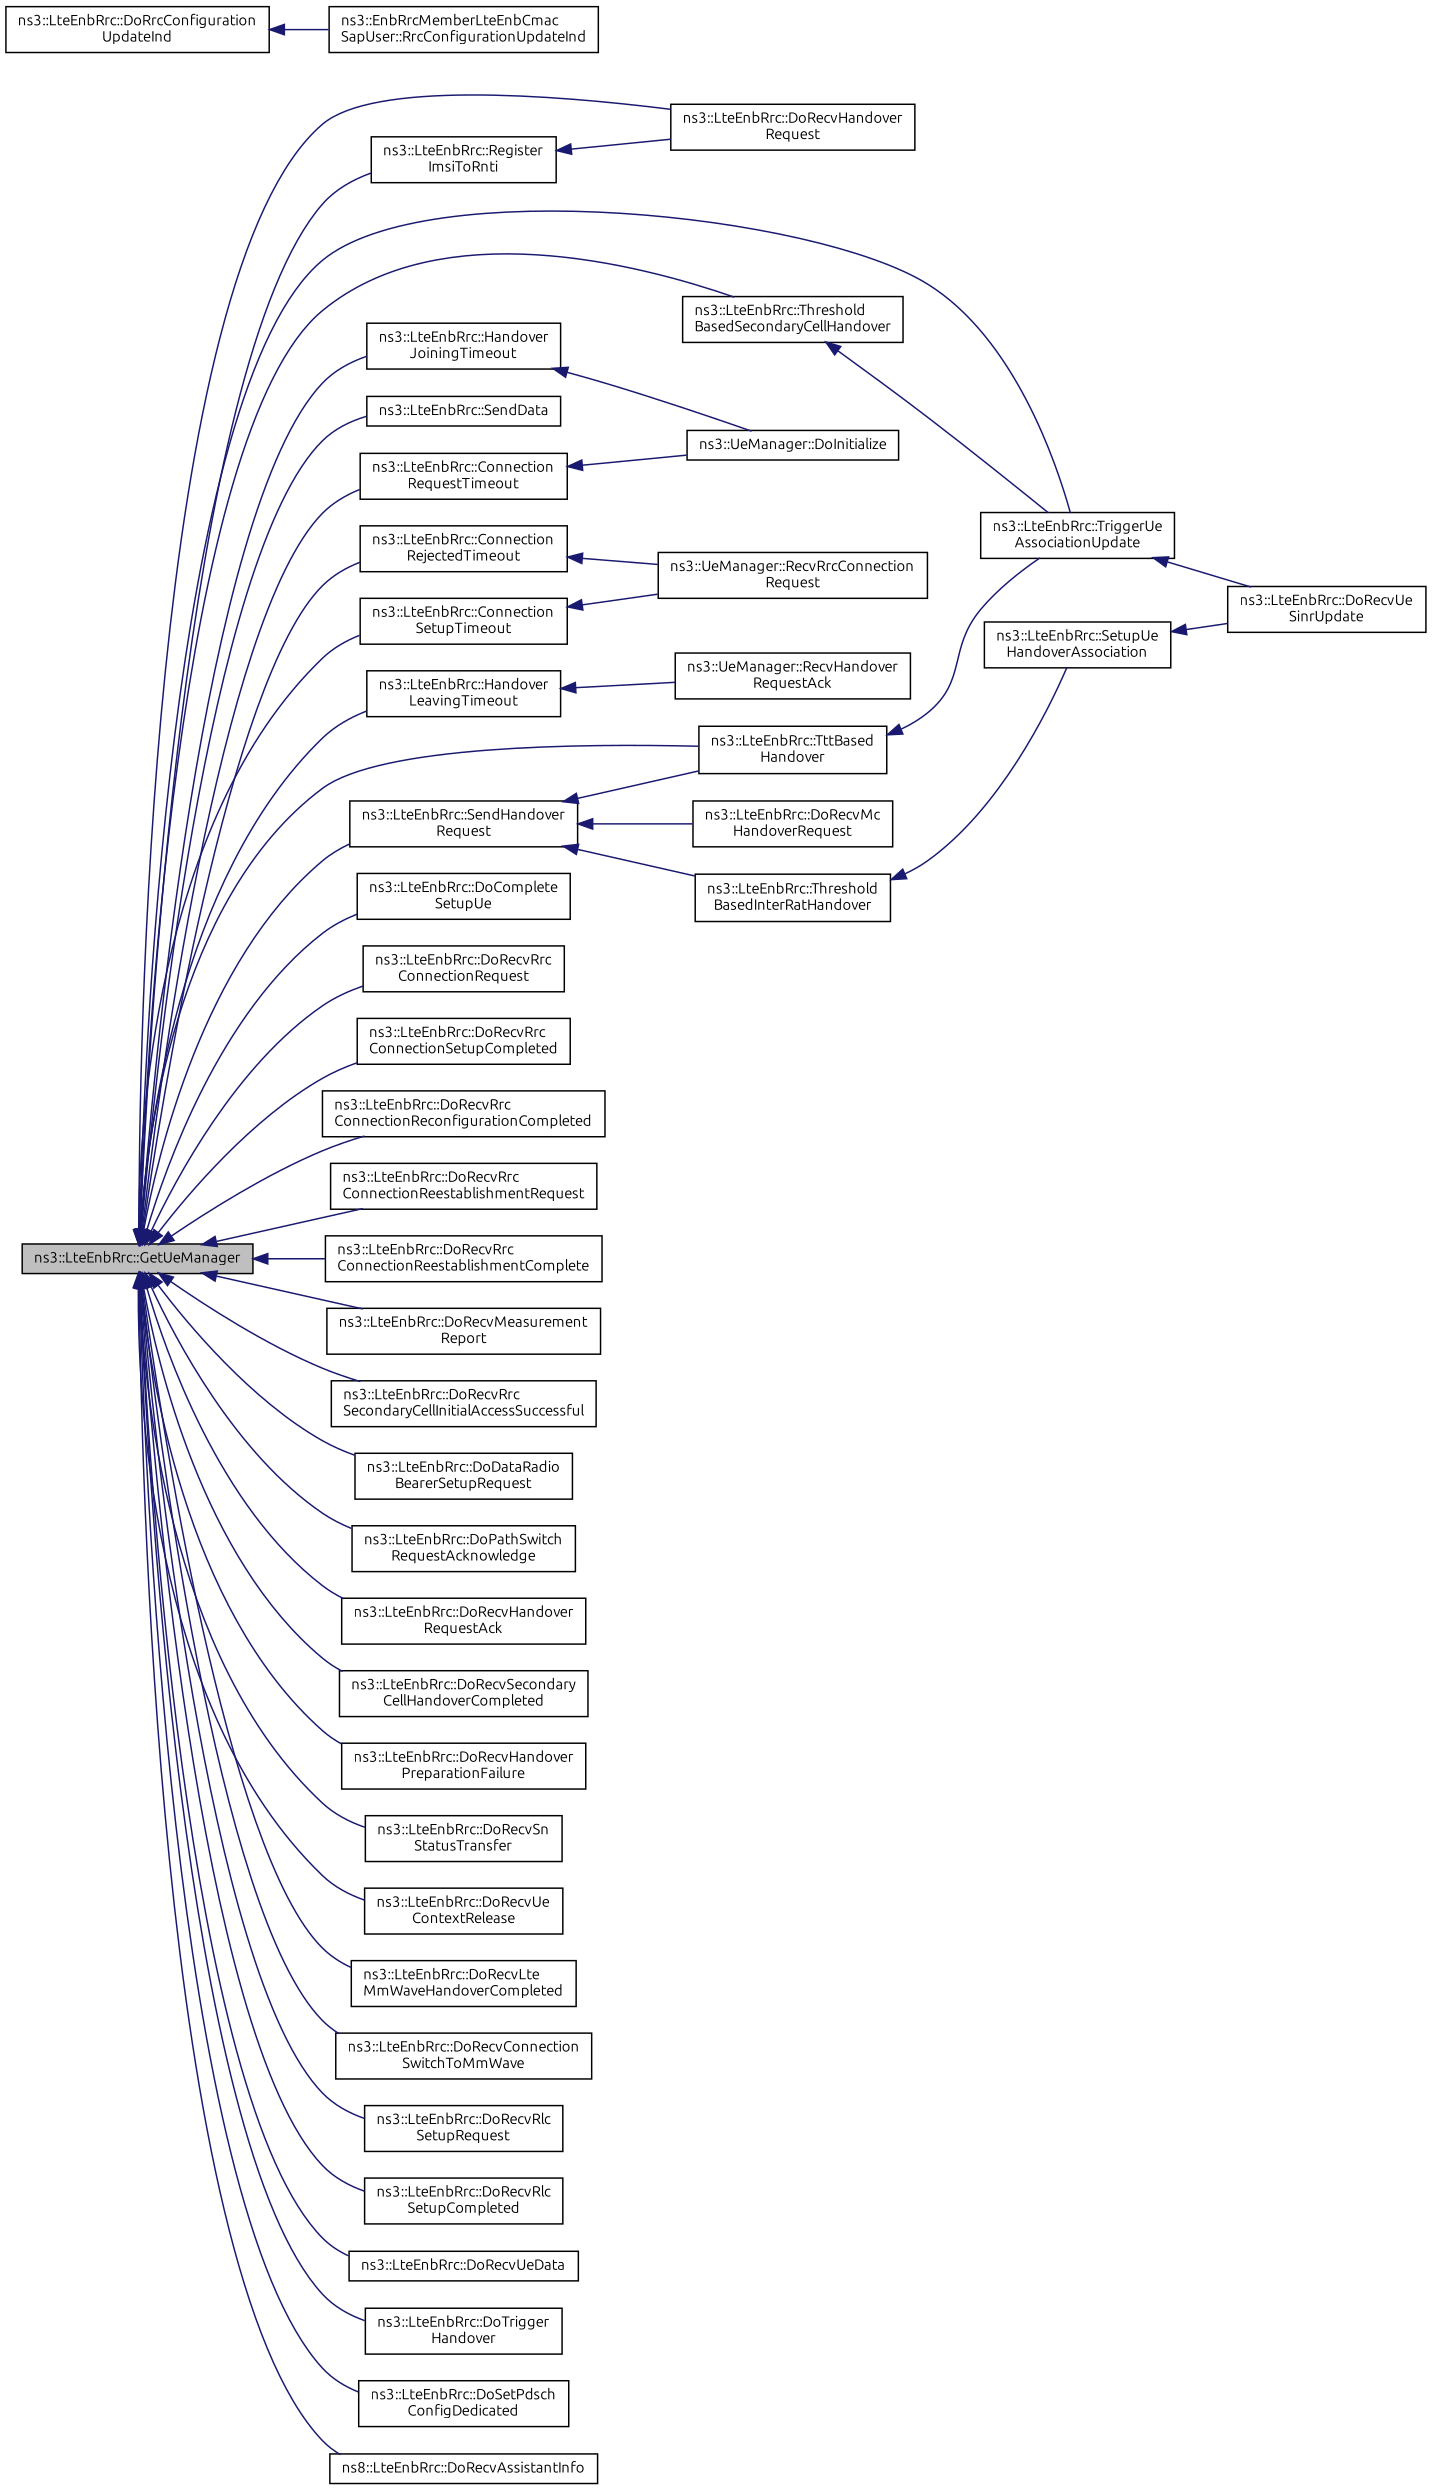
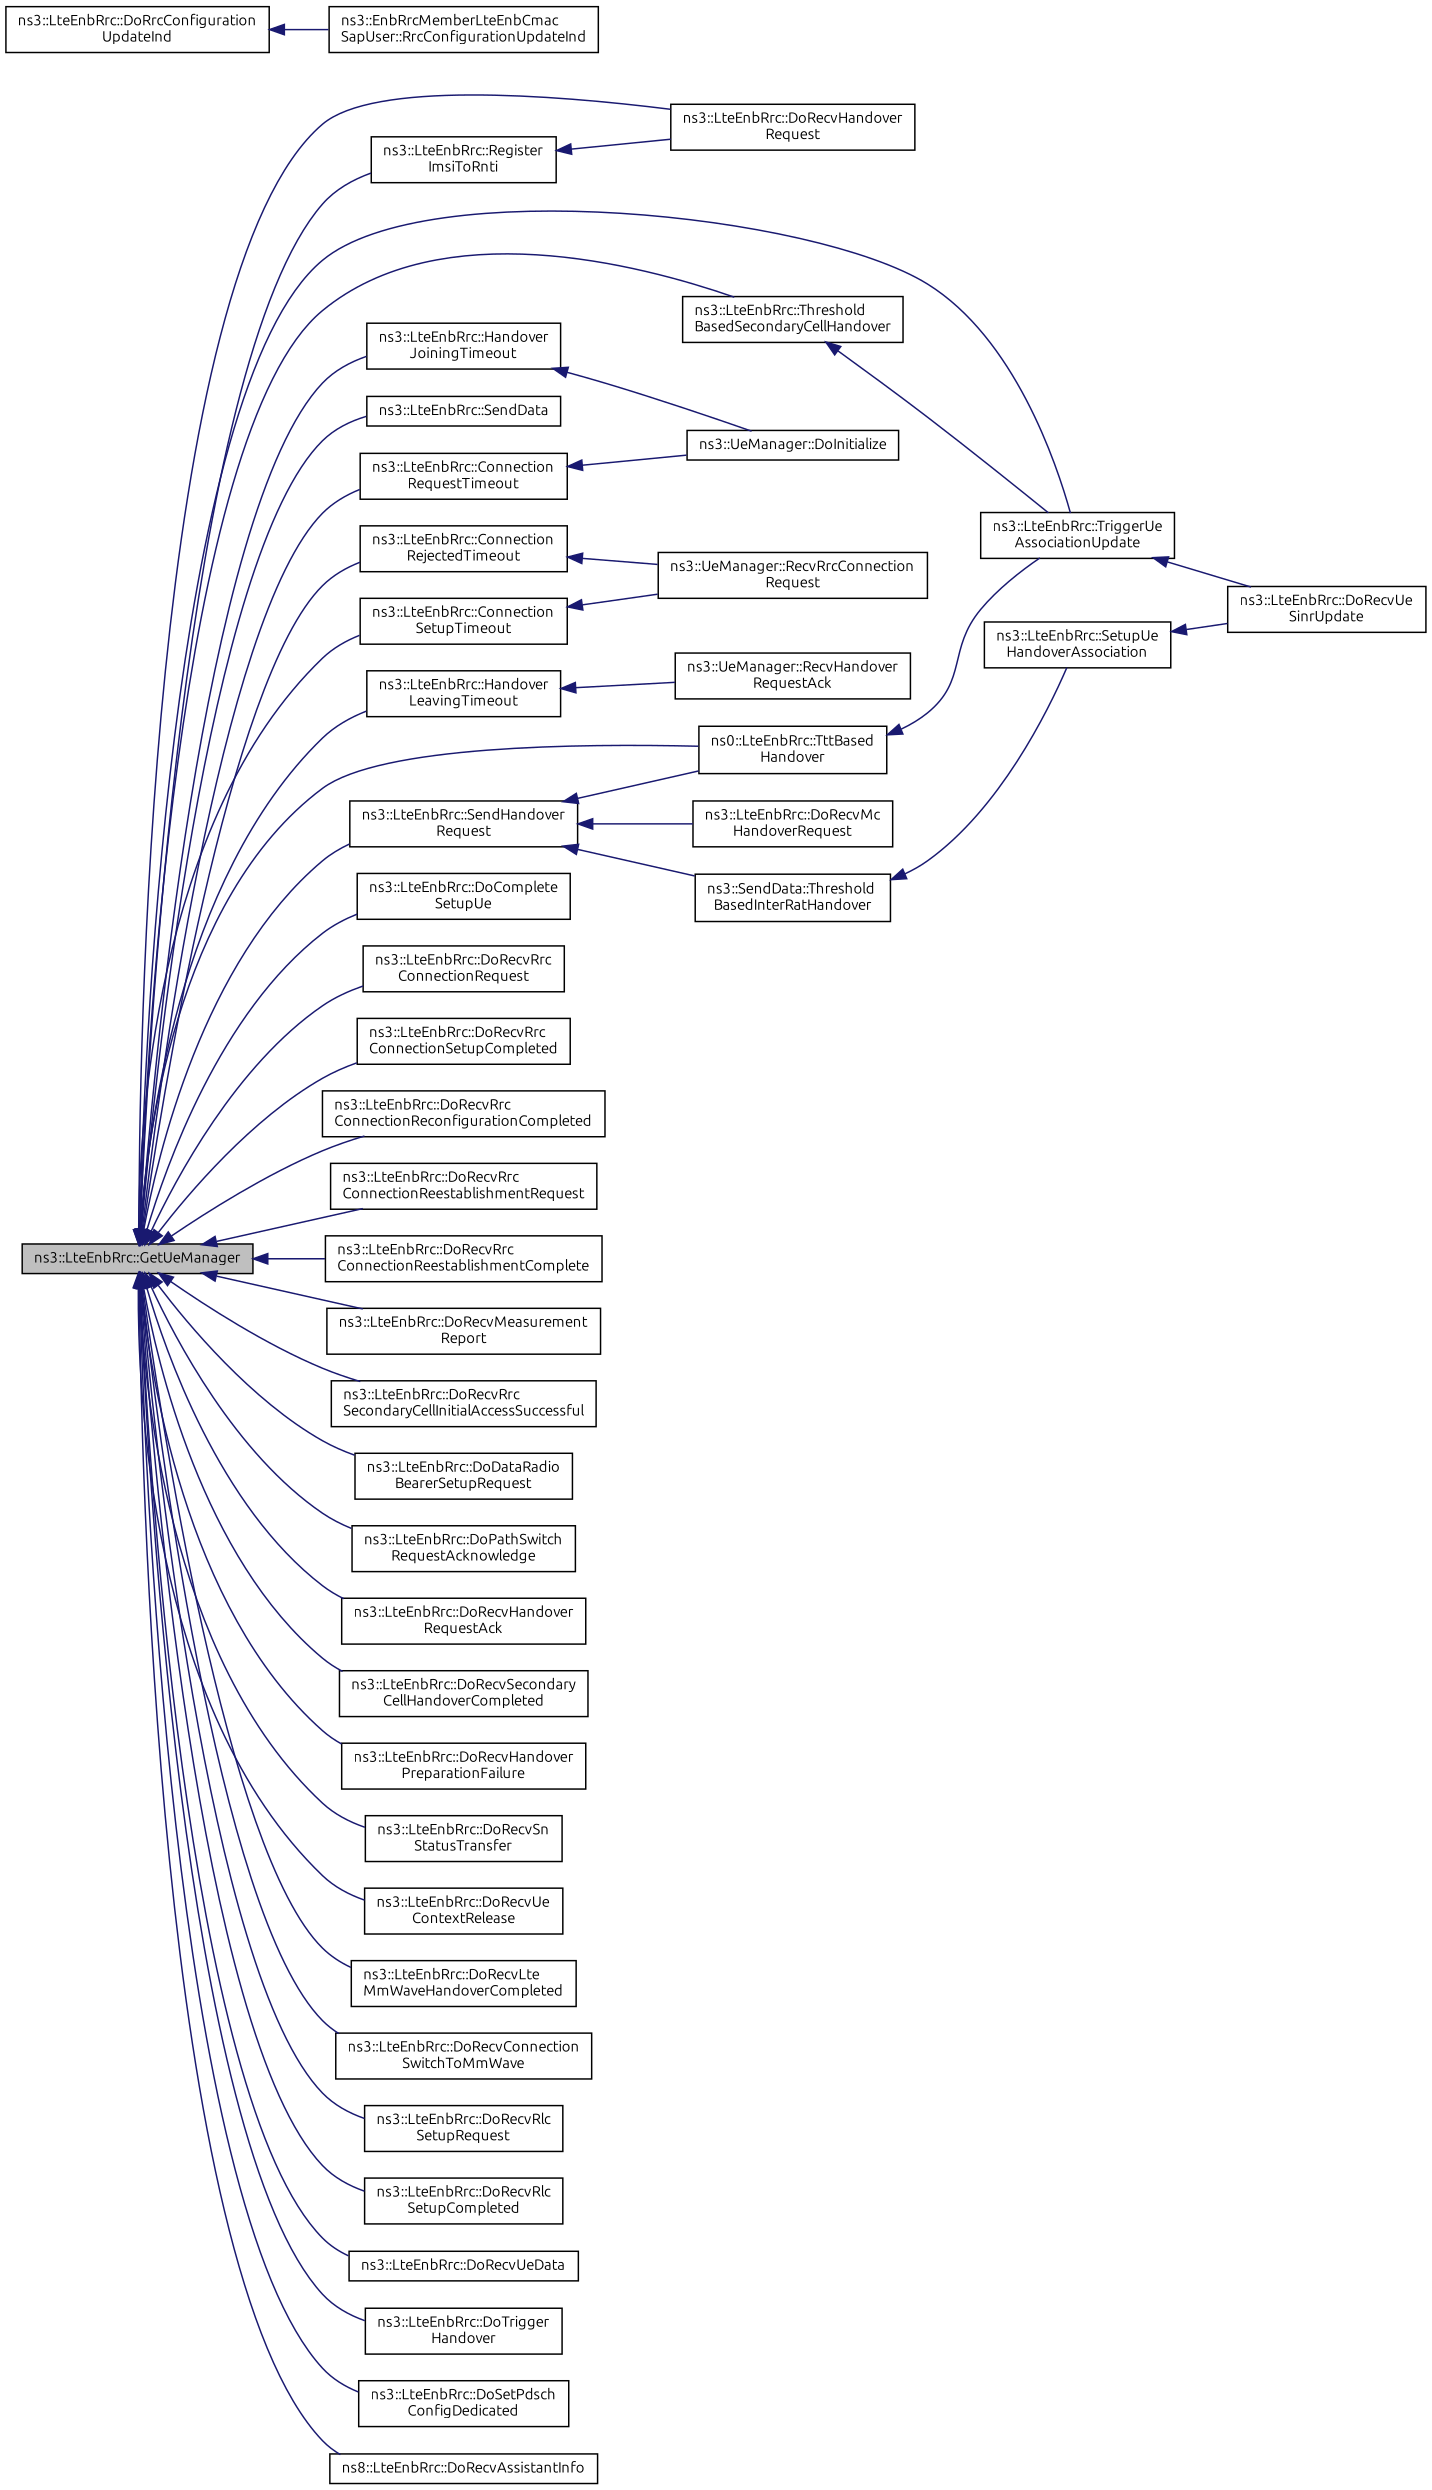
node "ns3::LteEnbRrc::TttBased Handover": label "ns3::LteEnbRrc::TttBased Handover" -> "ns0::LteEnbRrc::TttBased Handover"
node "ns3::LteEnbRrc::Threshold BasedInterRatHandover": label "ns3::LteEnbRrc::Threshold BasedInterRatHandover" -> "ns3::SendData::Threshold BasedInterRatHandover"
